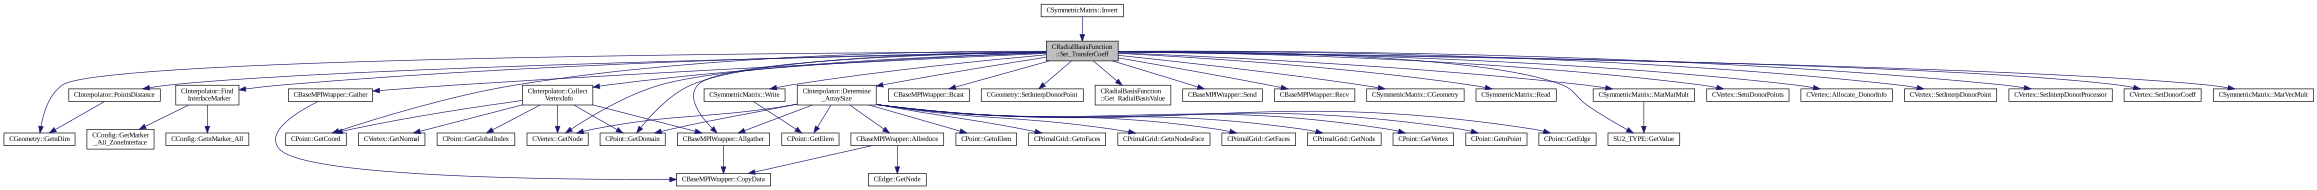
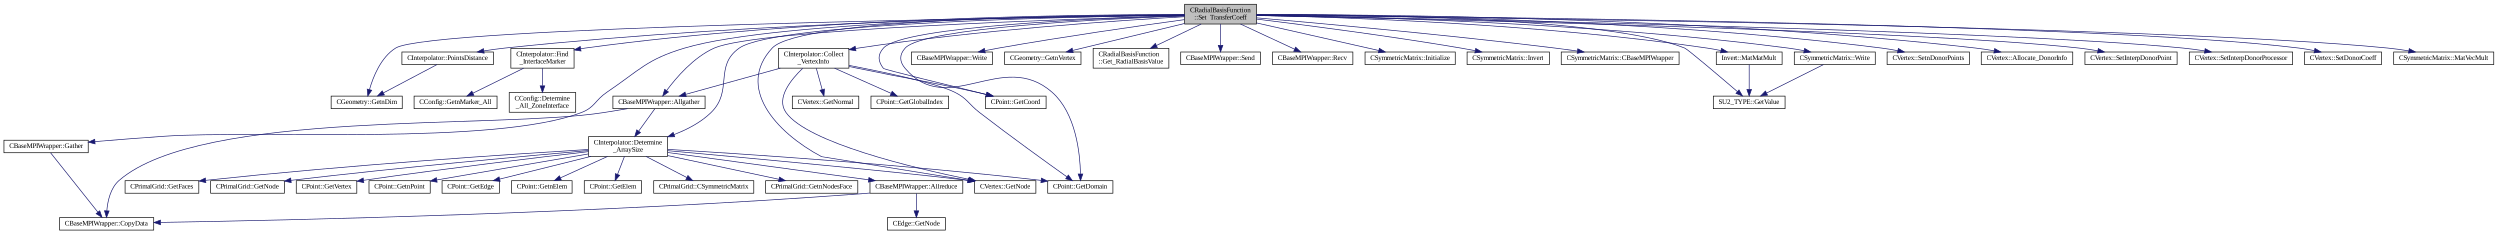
edge "CSymmetricMatrix::Invert" -> "CRadialBasisFunction ::Set_TransferCoeff": reversed
node "CBaseMPIWrapper::Bcast": label "CBaseMPIWrapper::Bcast" -> "CBaseMPIWrapper::Write"
node "CGeometry::SetInterpDonorPoint": label "CGeometry::SetInterpDonorPoint" -> "CGeometry::GetnVertex"
node "CSymmetricMatrix::CGeometry": label "CSymmetricMatrix::CGeometry" -> "CSymmetricMatrix::Initialize"
node "CSymmetricMatrix::Read": label "CSymmetricMatrix::Read" -> "CSymmetricMatrix::CBaseMPIWrapper"
node "CSymmetricMatrix::MatMatMult": label "CSymmetricMatrix::MatMatMult" -> "Invert::MatMatMult"
edge "CSymmetricMatrix::Write" -> "CPoint::GetElem": now "CSymmetricMatrix::Write" -> "SU2_TYPE::GetValue"
edge "CInterpolator::Determine _ArraySize" -> "CBaseMPIWrapper::Allgather": reversed
node "CConfig::GetMarker _All_ZoneInterface": label "CConfig::GetMarker _All_ZoneInterface" -> "CConfig::Determine _All_ZoneInterface"
node "CPrimalGrid::GetnFaces": label "CPrimalGrid::GetnFaces" -> "CPrimalGrid::CSymmetricMatrix"
